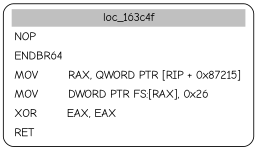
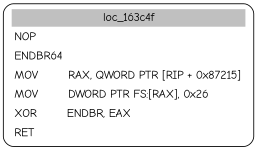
node "loc_163c4f": text "XOR        EAX, EAX" -> "XOR        ENDBR, EAX"
